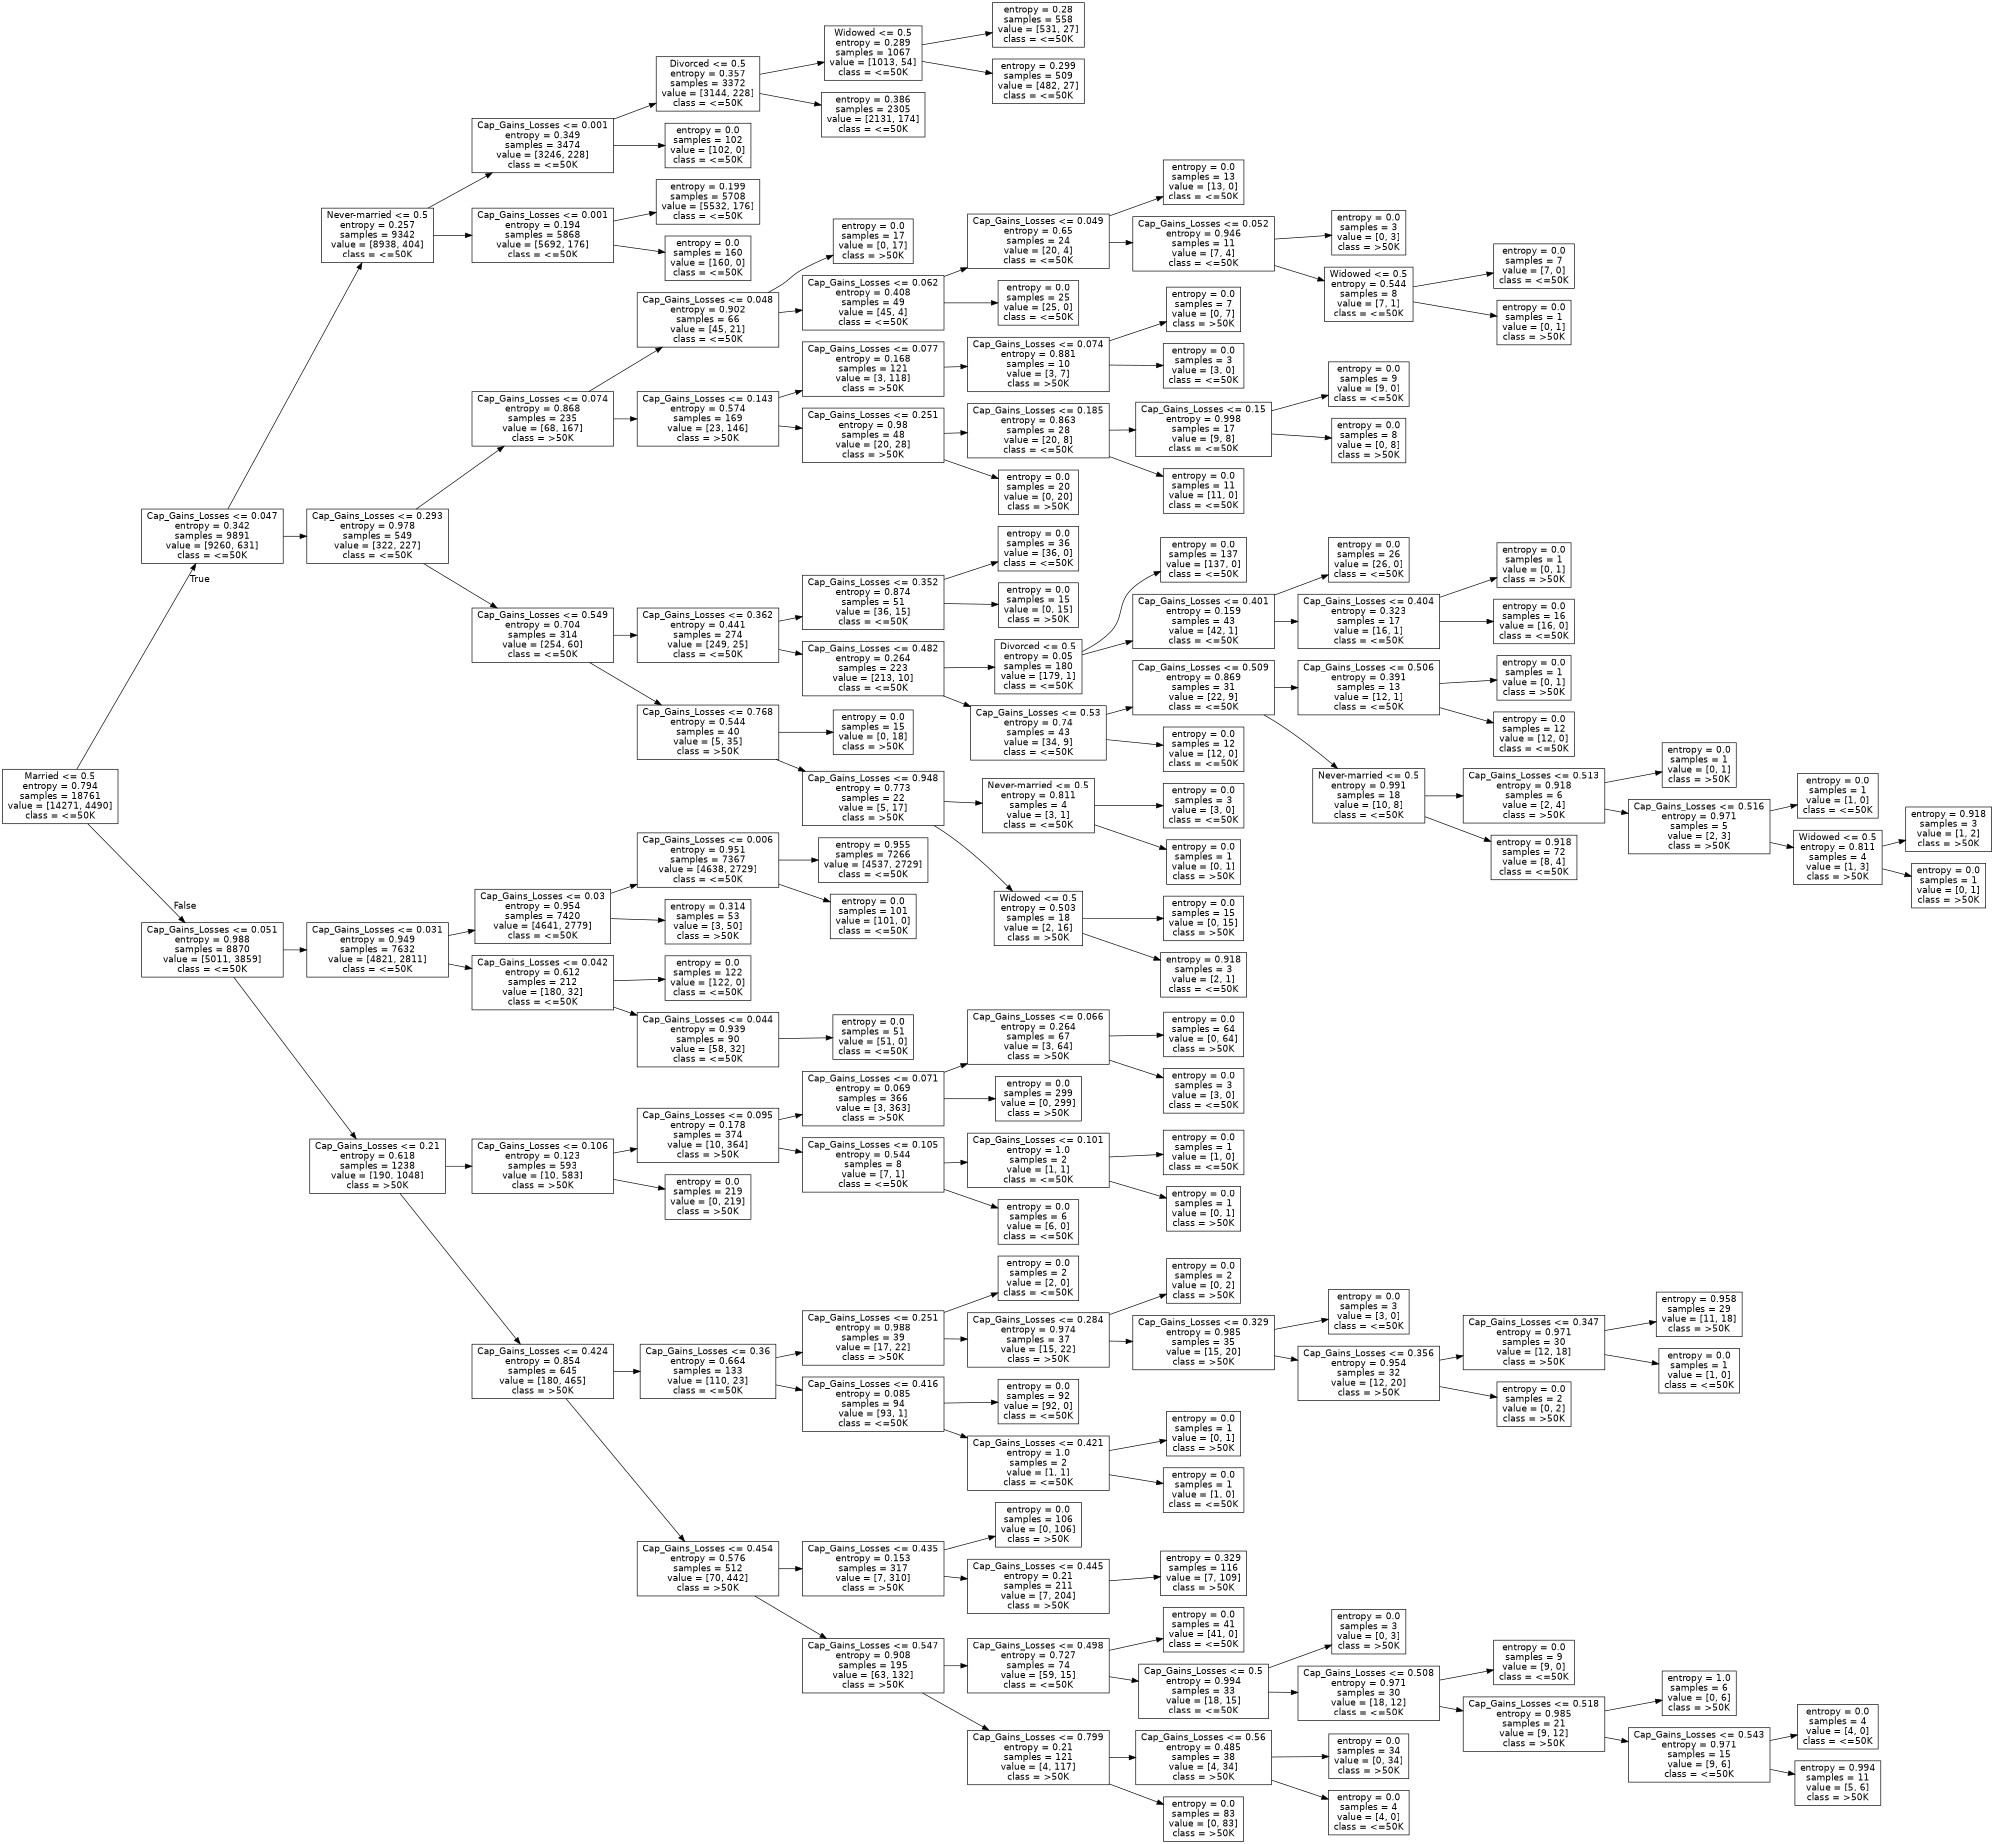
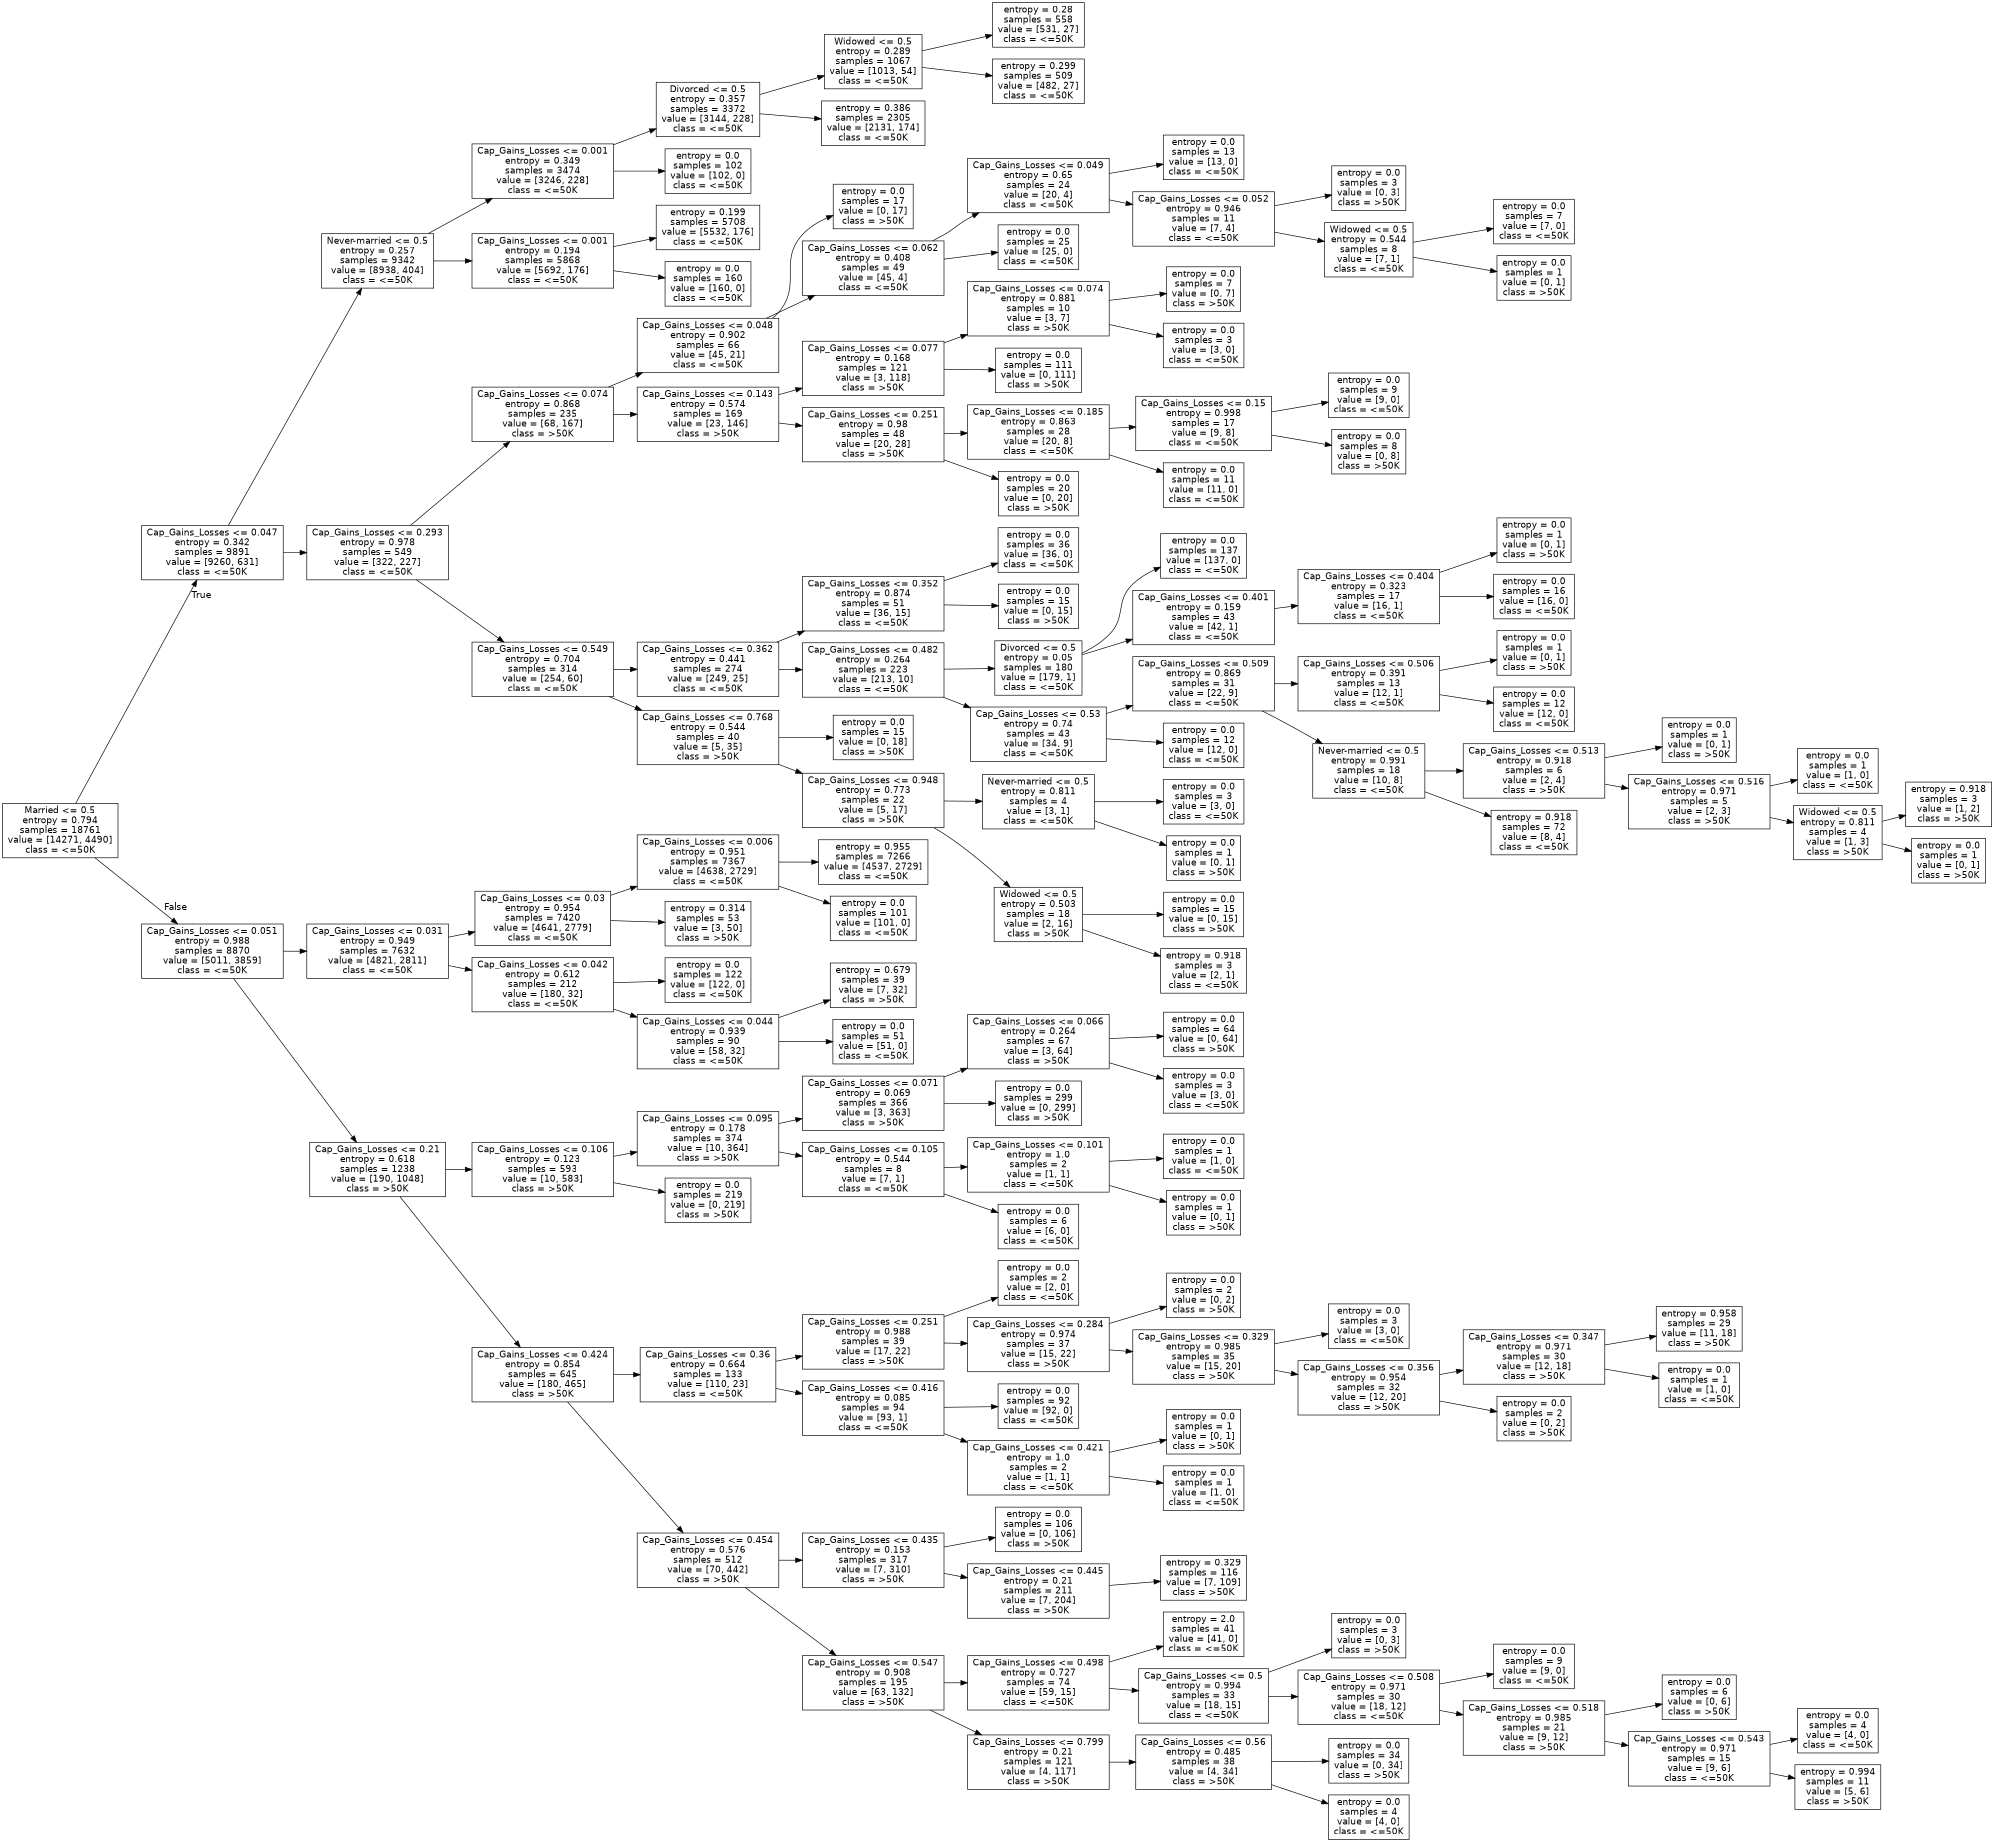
node "entropy = 0.0 samples = 111 value = [0, 111] class = >50K": added
node "entropy = 0.0 samples = 26 value = [26, 0] class = <=50K": removed
node "entropy = 0.679 samples = 39 value = [7, 32] class = >50K": added
node "entropy = 0.0 samples = 41 value = [41, 0] class = <=50K": label "entropy = 0.0 samples = 41 value = [41, 0] class = <=50K" -> "entropy = 2.0 samples = 41 value = [41, 0] class = <=50K"
node "entropy = 1.0 samples = 6 value = [0, 6] class = >50K": label "entropy = 1.0 samples = 6 value = [0, 6] class = >50K" -> "entropy = 0.0 samples = 6 value = [0, 6] class = >50K"
node "entropy = 0.0 samples = 83 value = [0, 83] class = >50K": removed
